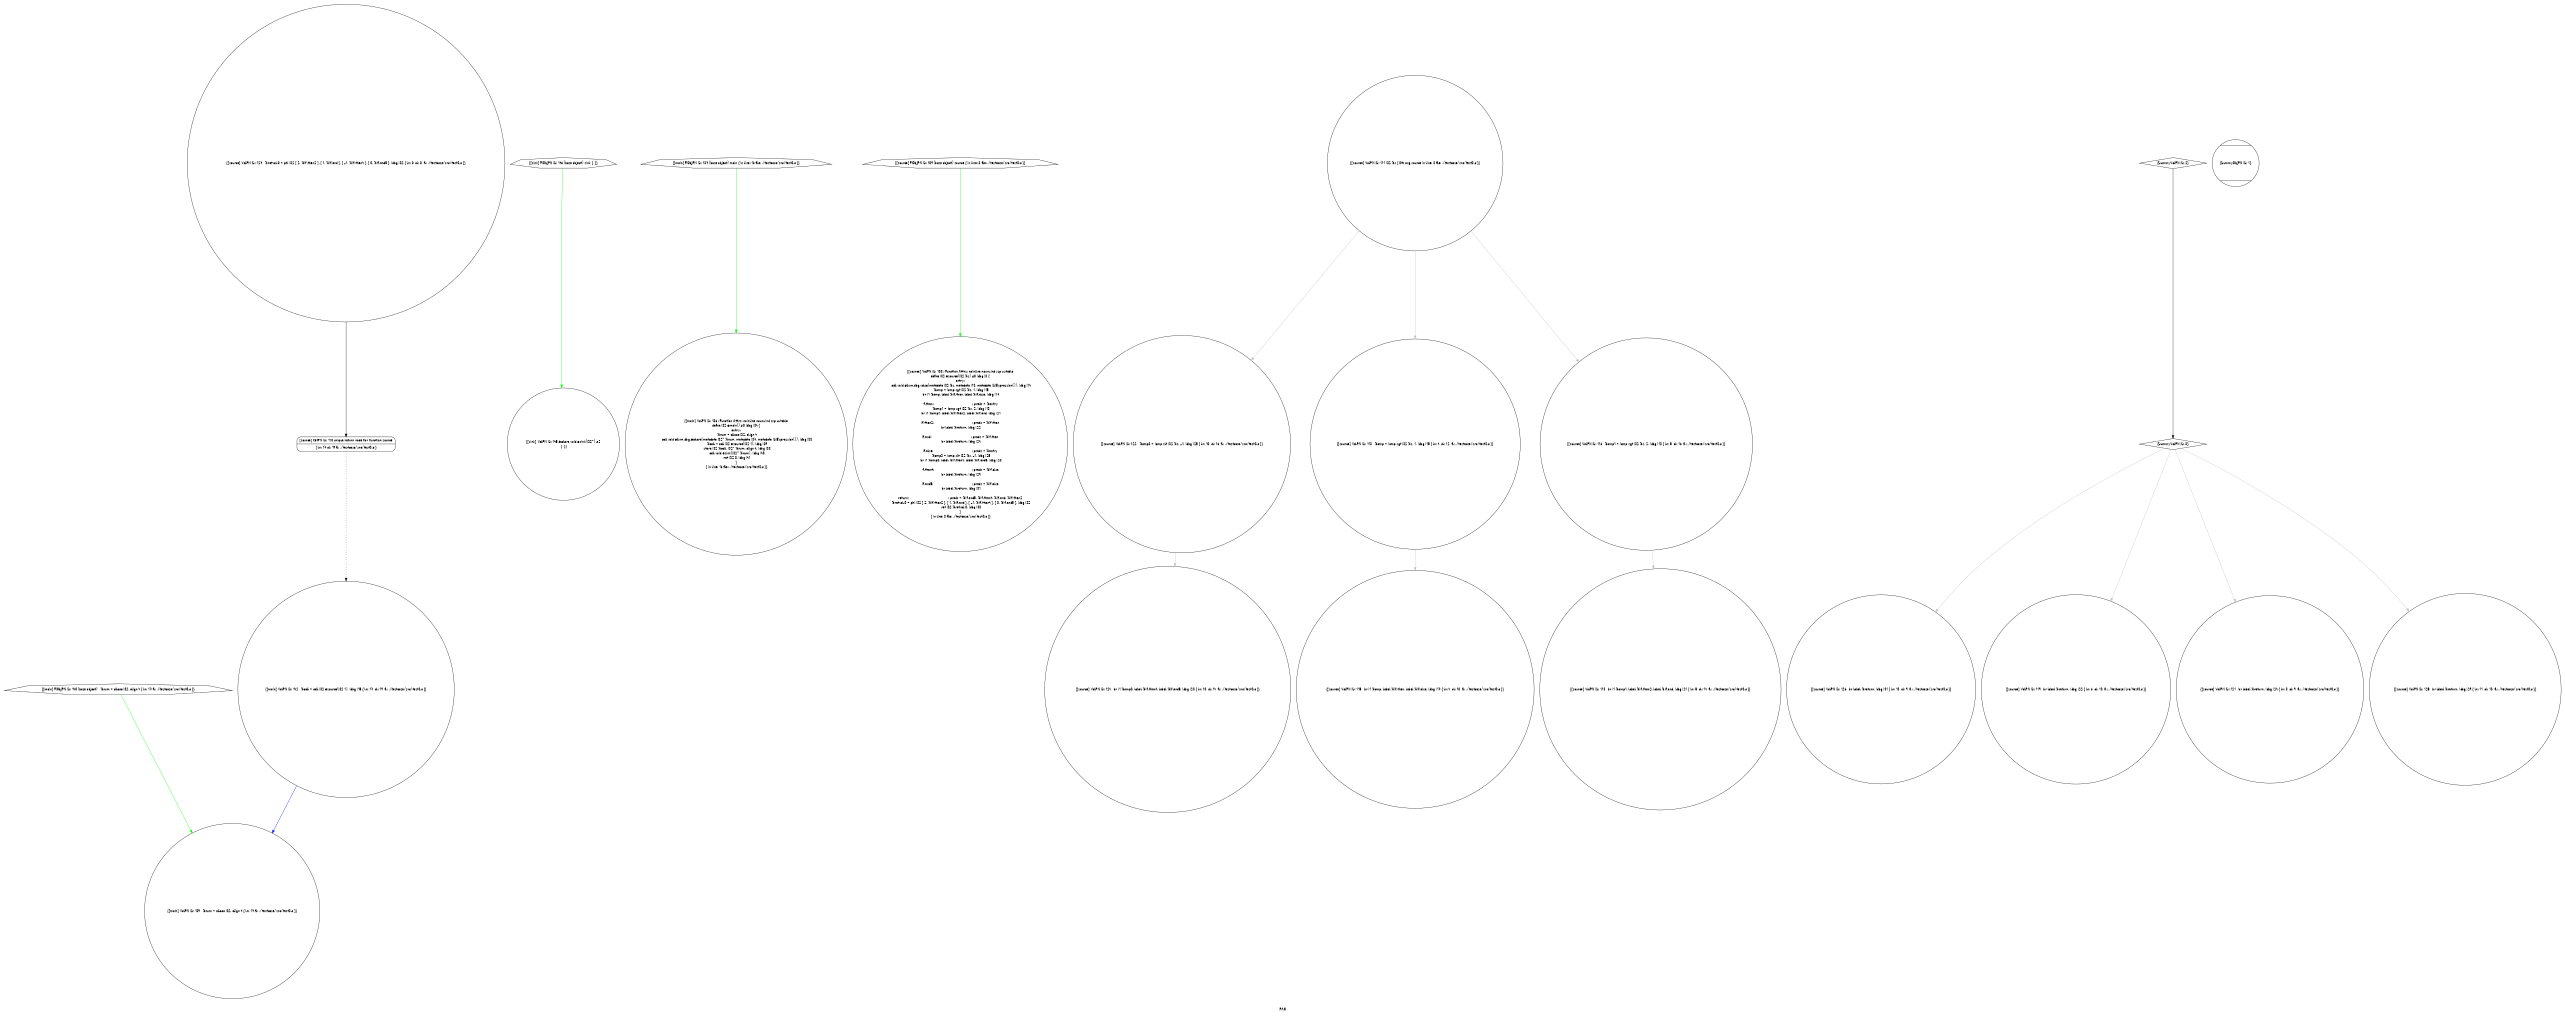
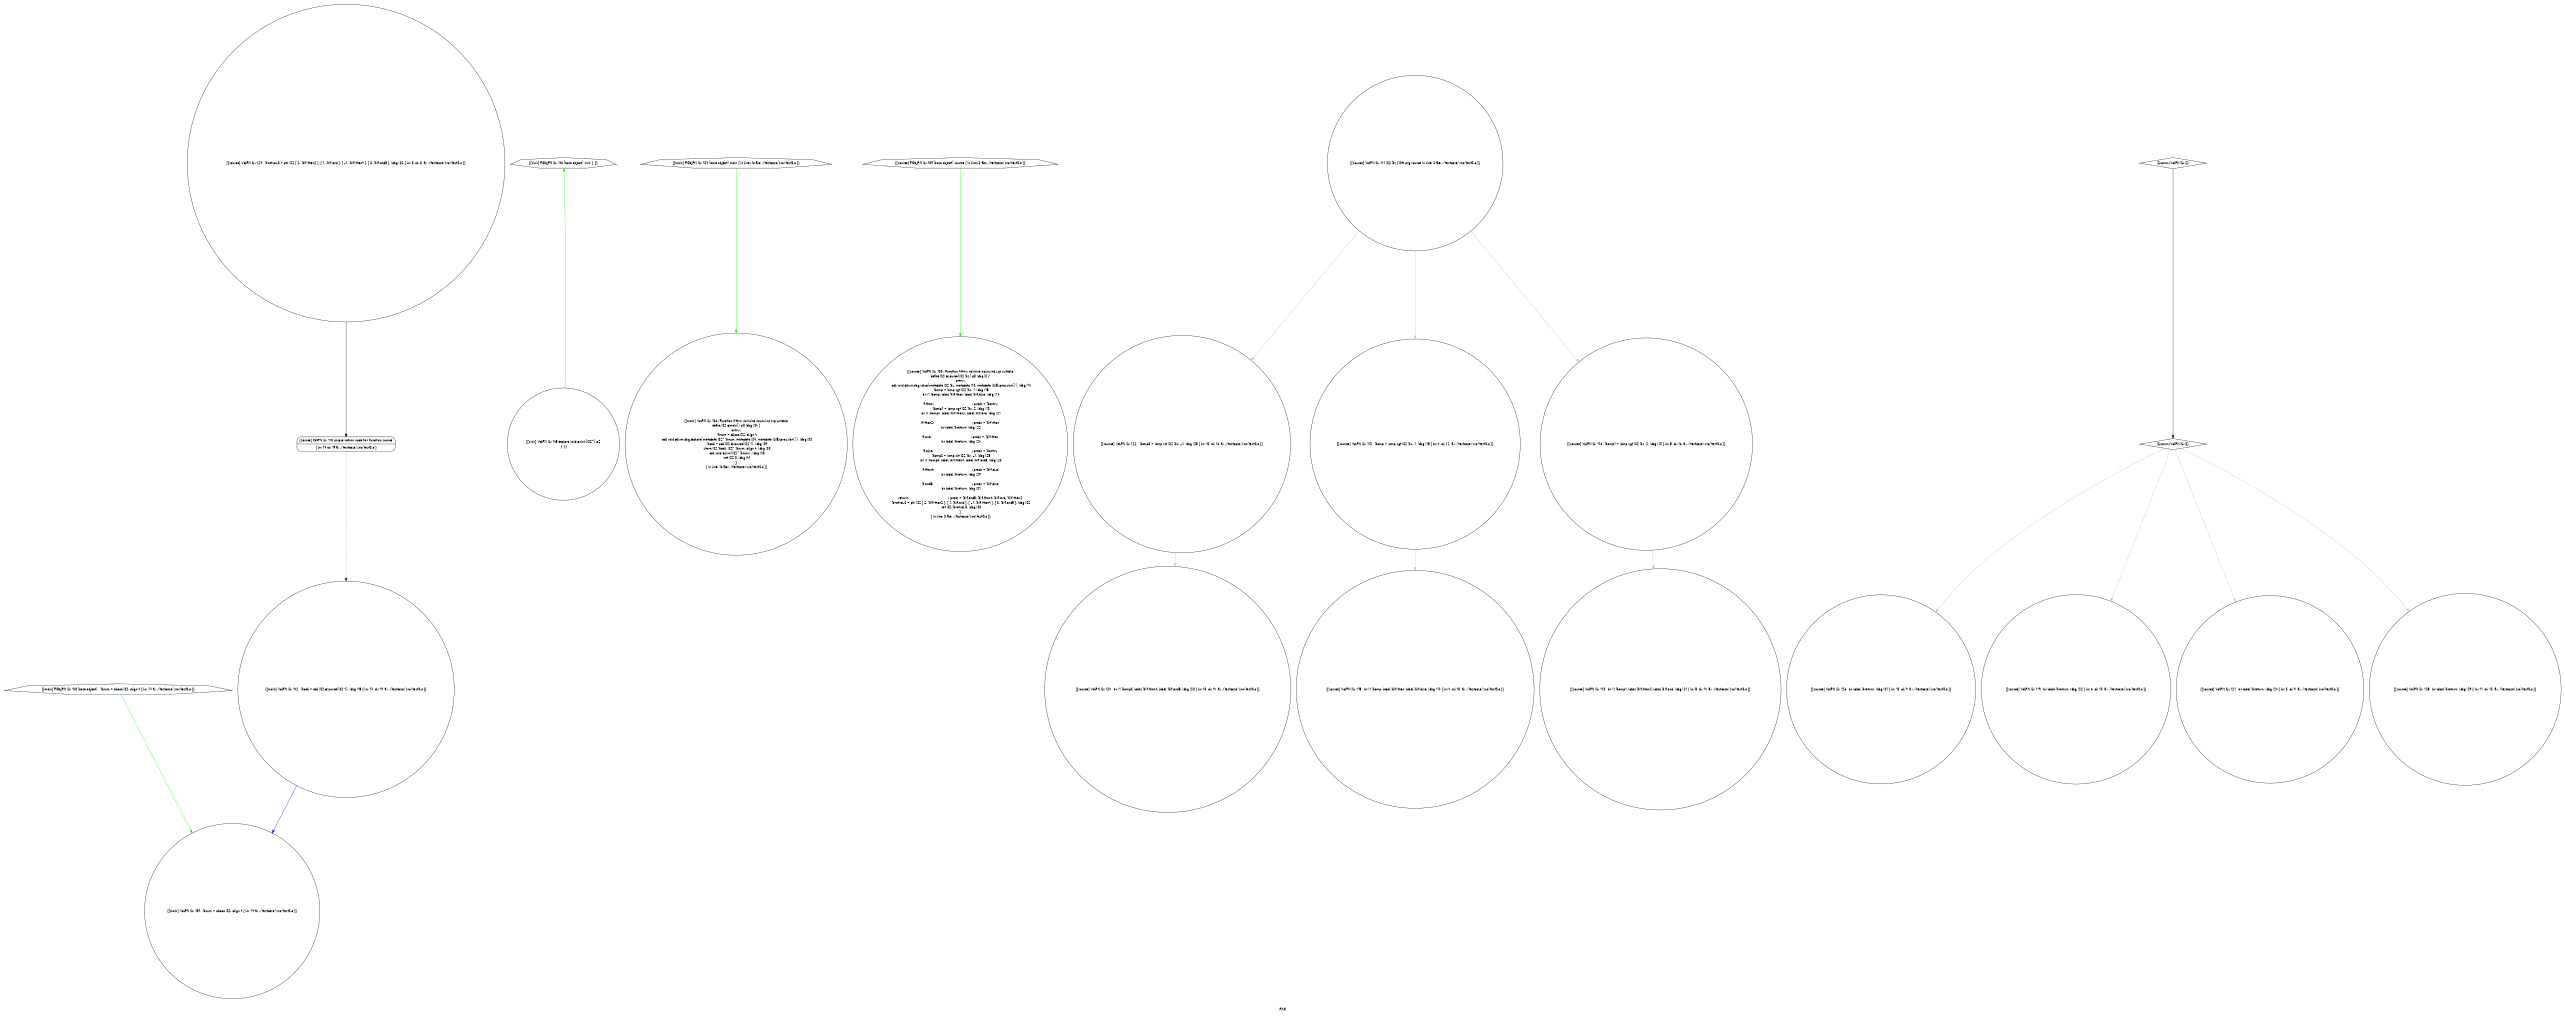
node "{DummyObjPN ID: 1}": removed
edge "{[sink] FIObjPN ID: 146 (base object) sink {  }}" -> "{[sink] ValPN ID: 145 declare void @sink(i32*) #2 {  }}": reversed
